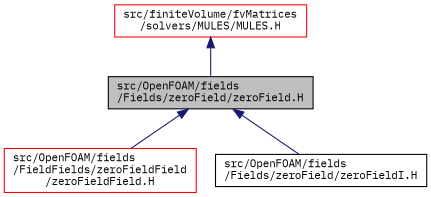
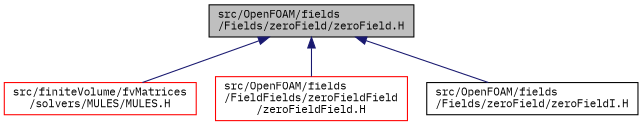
edge "src/OpenFOAM/fields /Fields/zeroField/zeroField.H" -> "src/finiteVolume/fvMatrices /solvers/MULES/MULES.H": reversed
